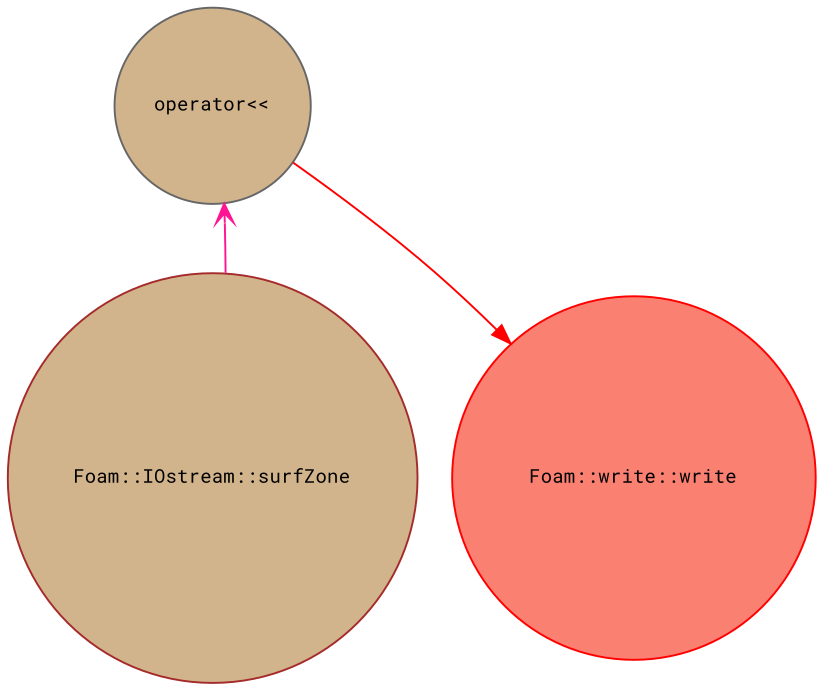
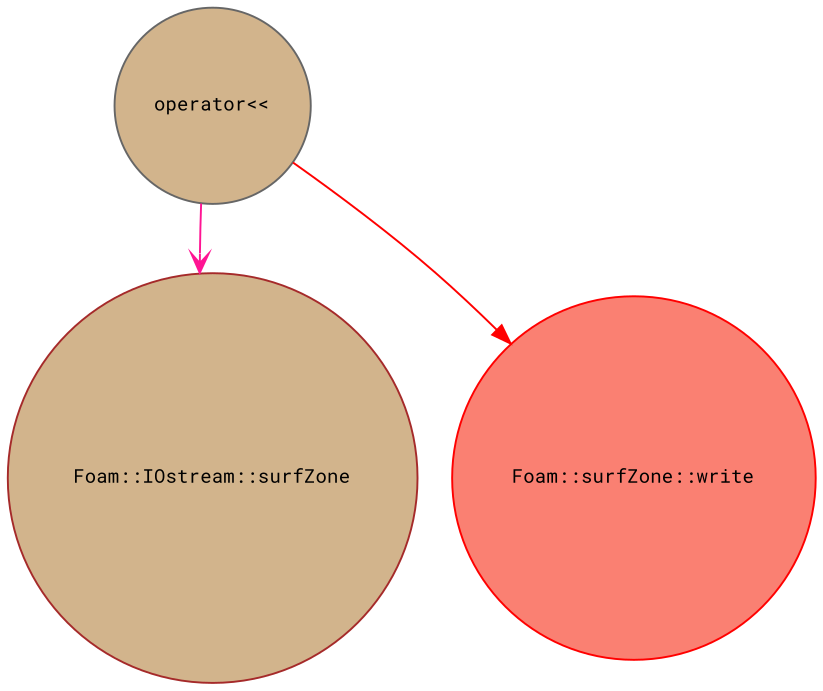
edge "Foam::IOstream::surfZone" -> "operator<<": reversed
node "Foam::write::write": label "Foam::write::write" -> "Foam::surfZone::write"
